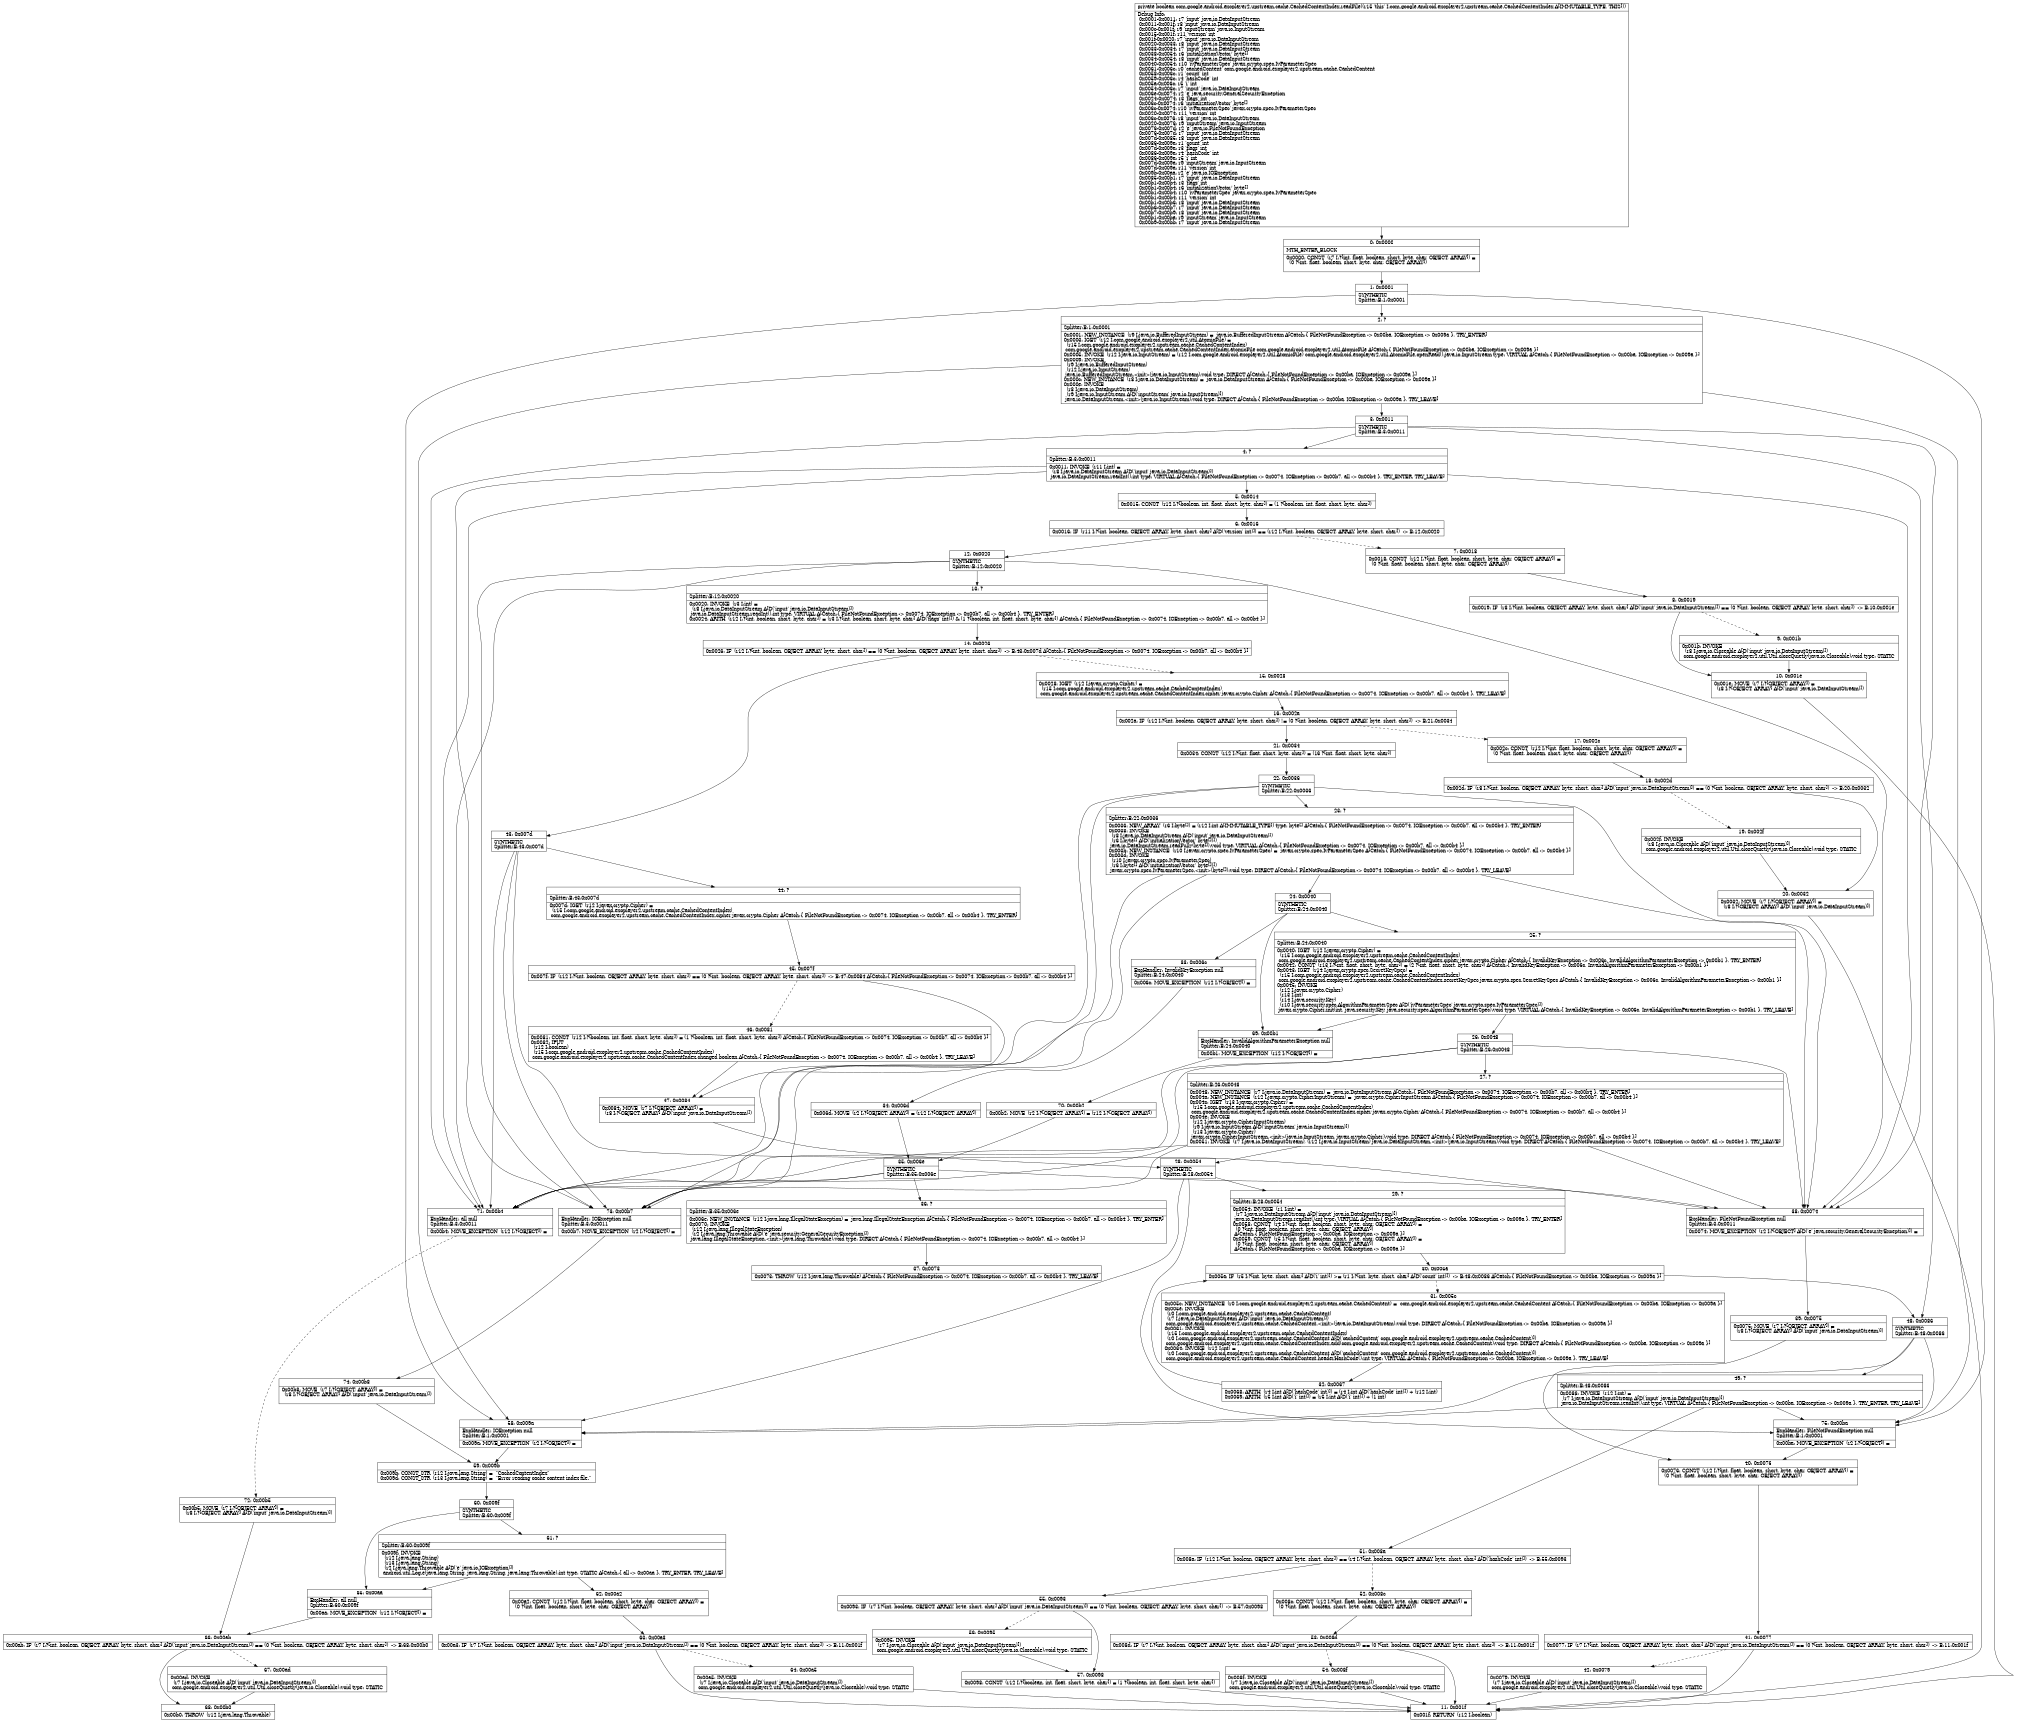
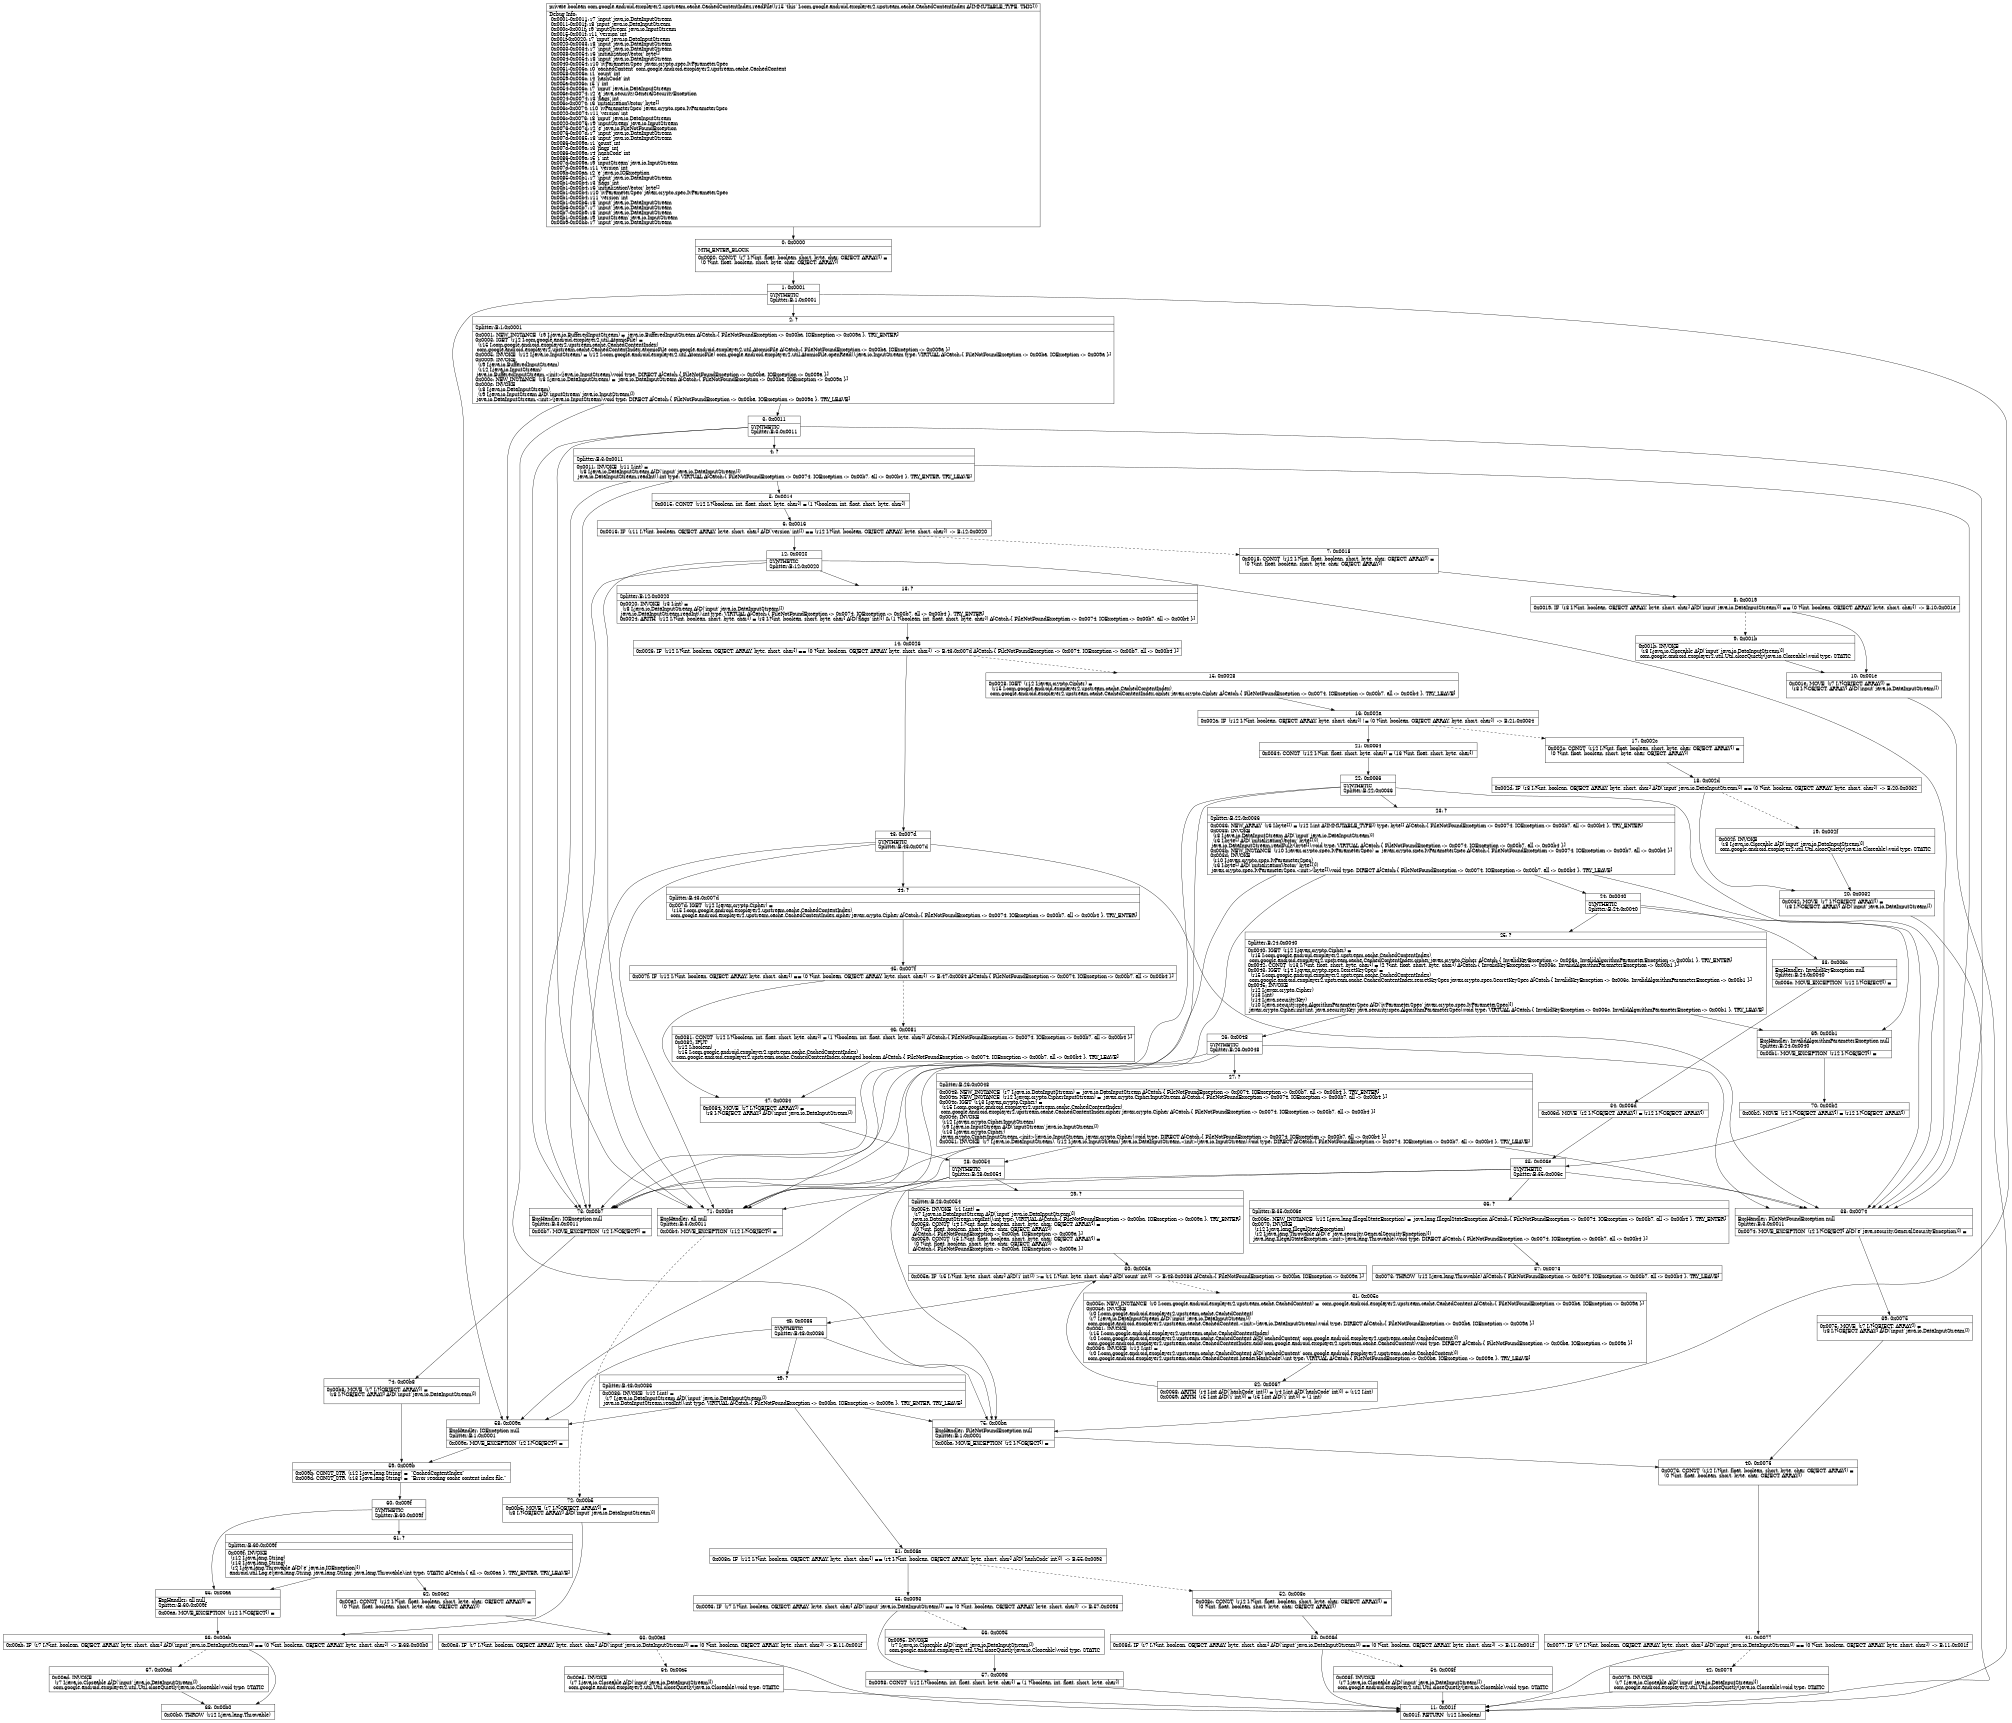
edge "3: 0x0011" -> "48: 0x0086": now "3: 0x0011" -> "73: 0x00b7"
